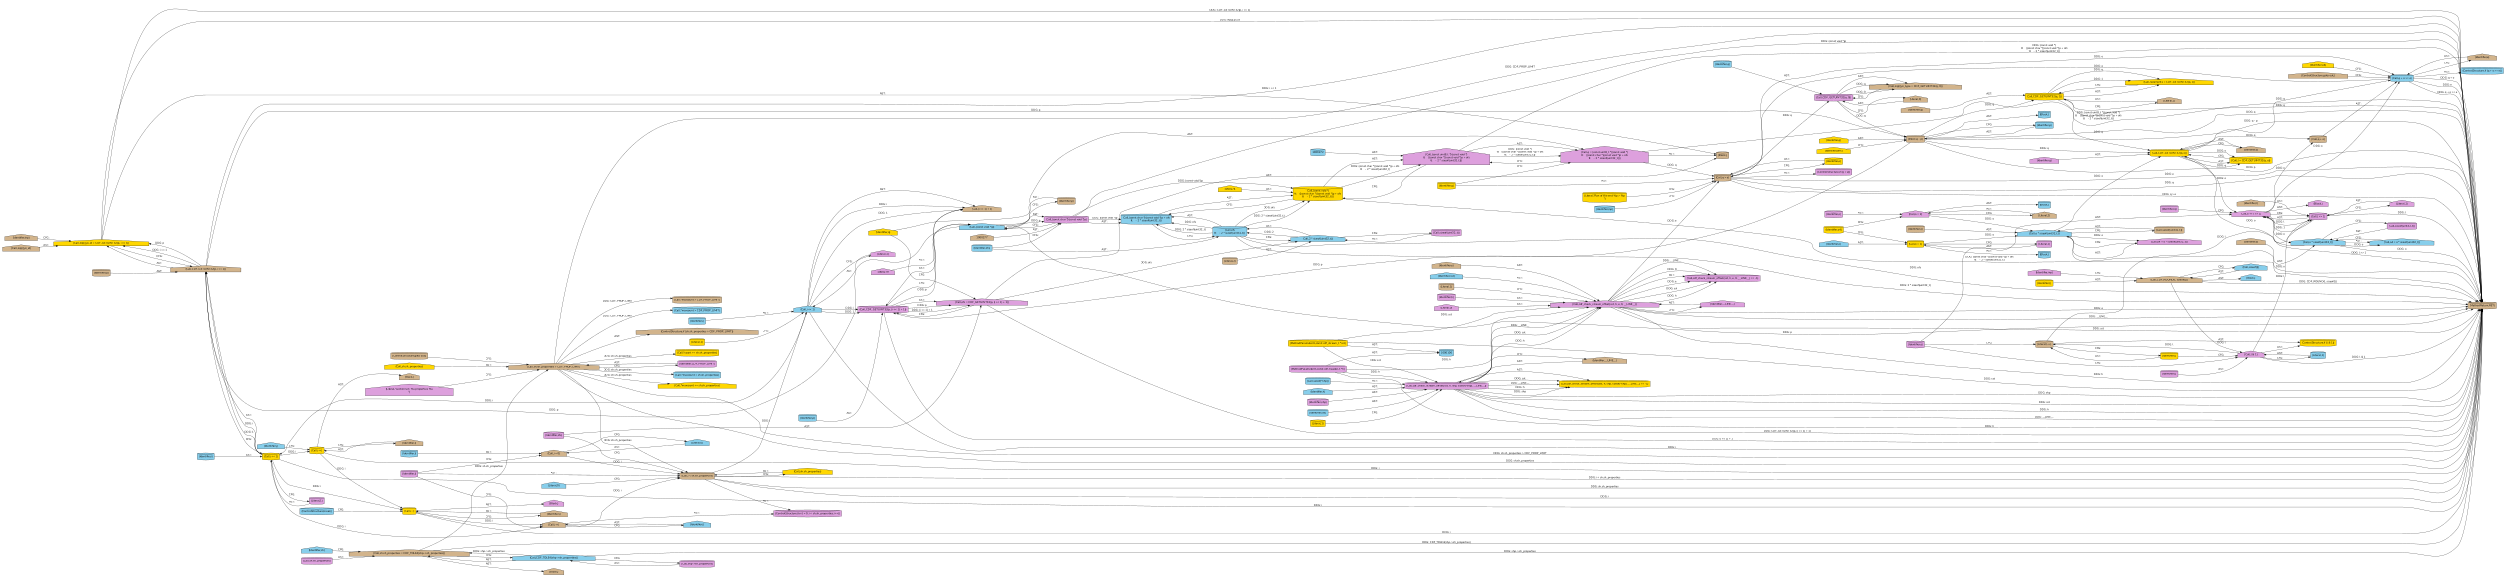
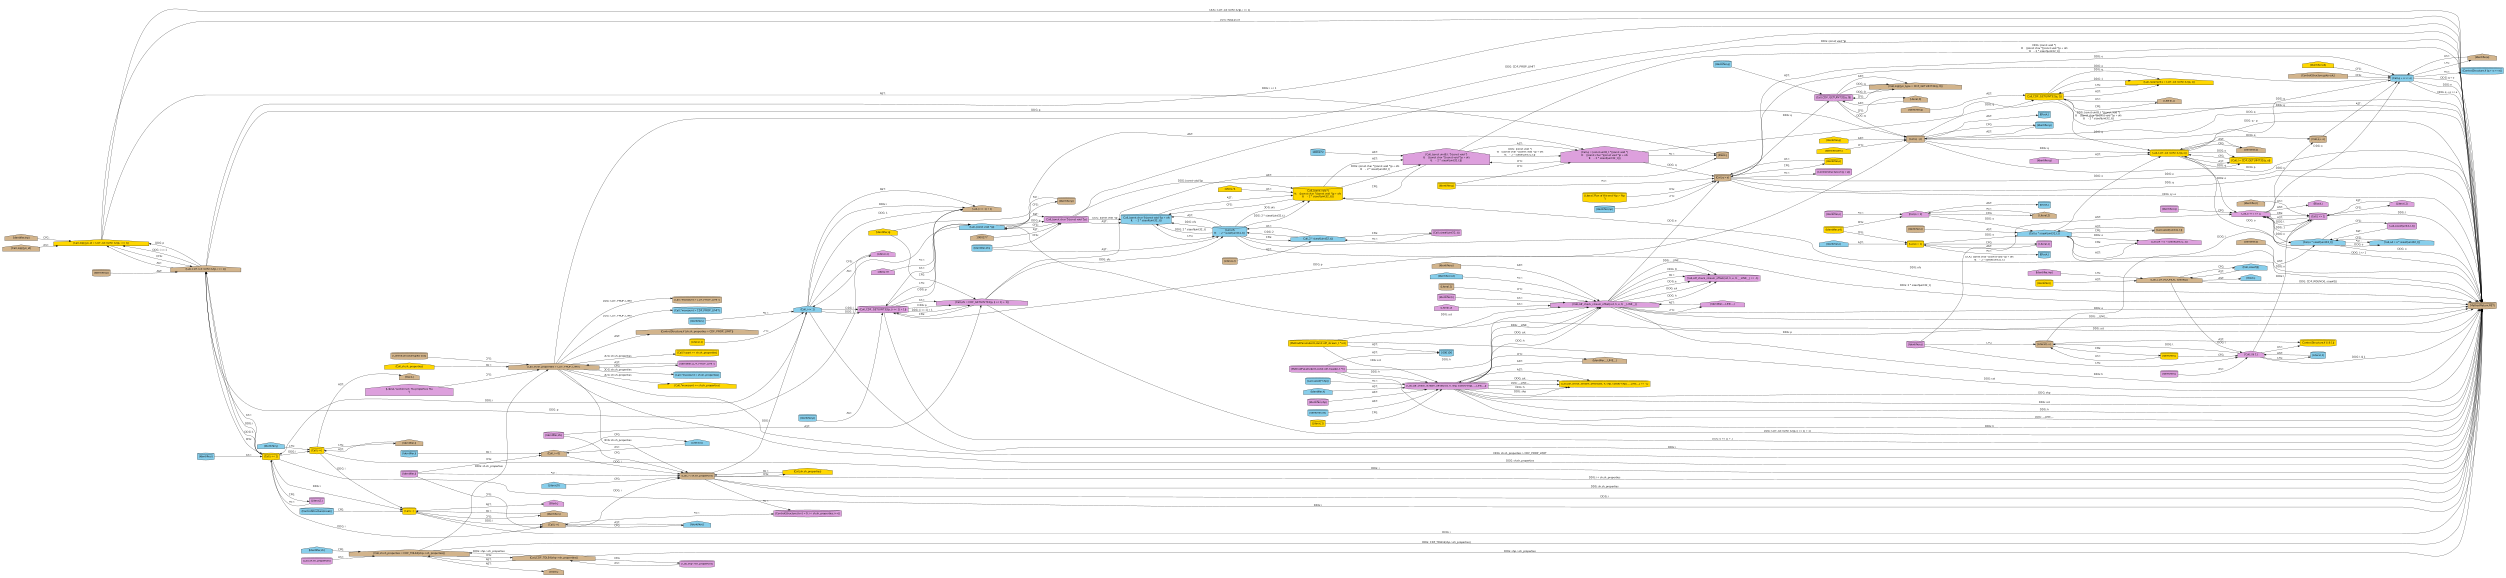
node "(Block,q - p)": label "(Block,q - p)" -> "(Call,q - p)"
edge "(Call,ofs = CDF_GETUINT32(p, (i << 1) + 1))" -> "(Call,2 * sizeof(uint32_t))": now "(Call,ofs = CDF_GETUINT32(p, (i << 1) + 1))" -> "(Call,ofs tt    - 2 * sizeof(uint32_t))"
node "(Call,CDF_TOLE4(shp->sh_properties))": fillcolor skyblue -> tan
